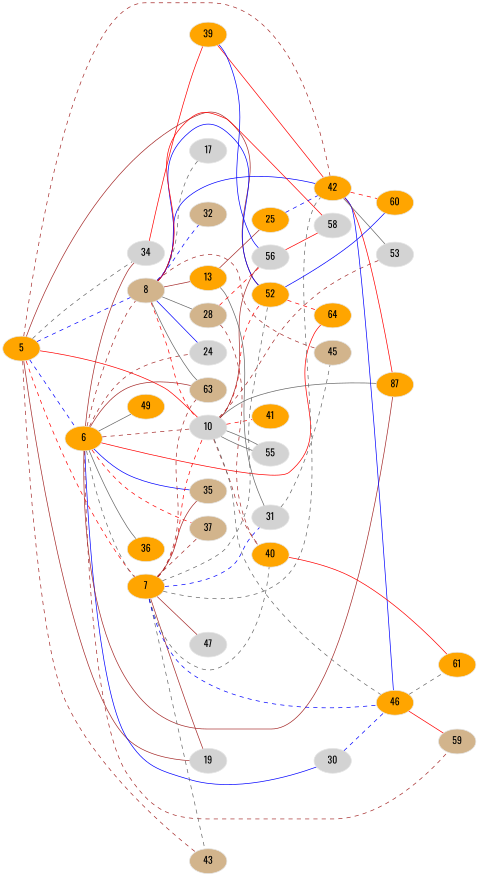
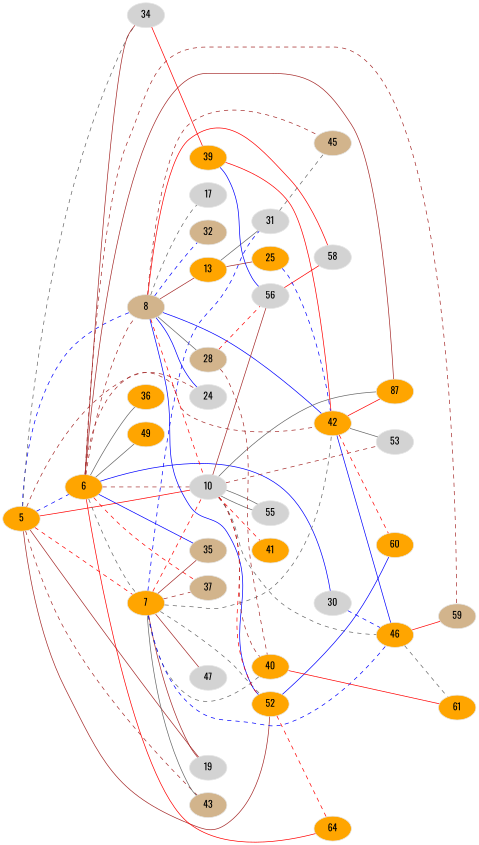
node "63": removed
edge "7" -- "43": style dashed -> solid
